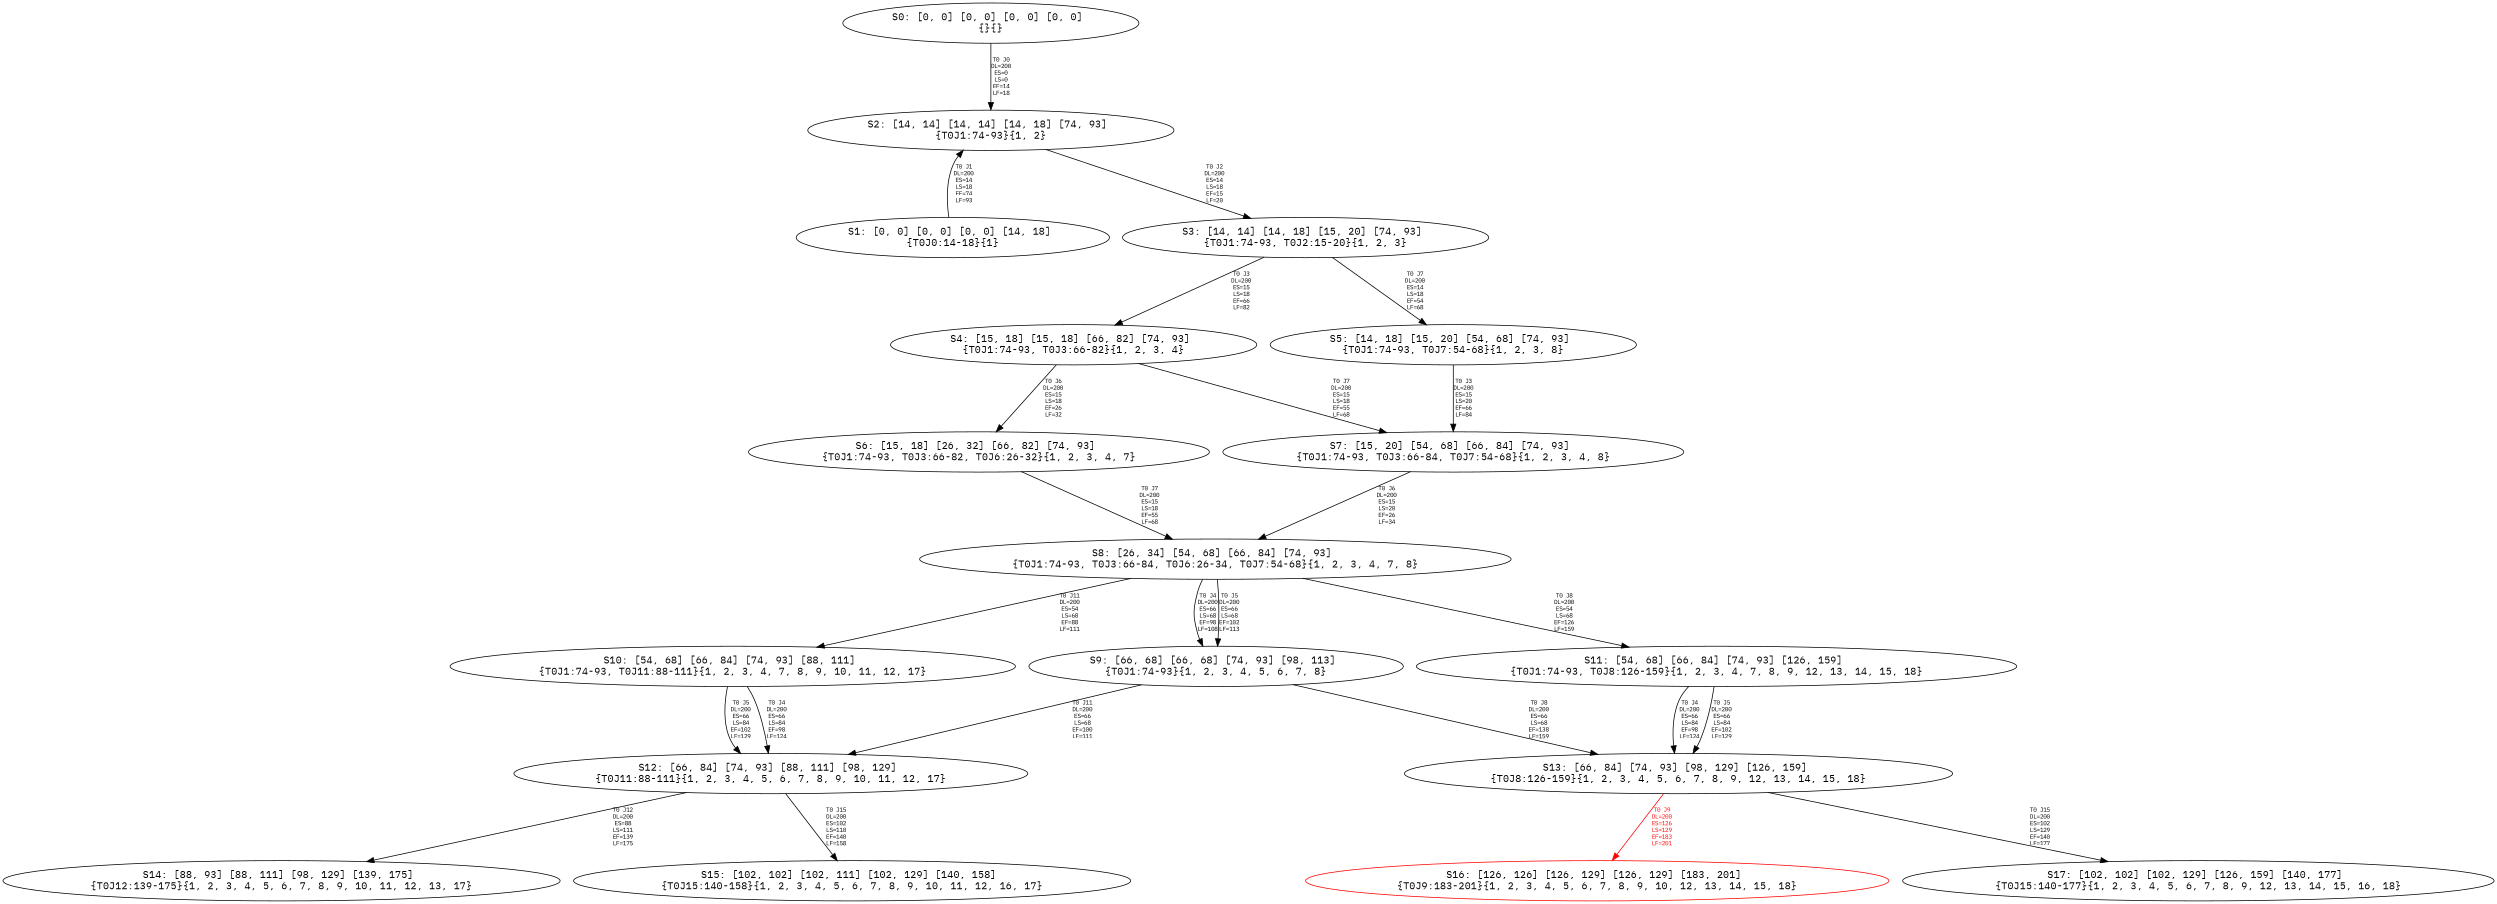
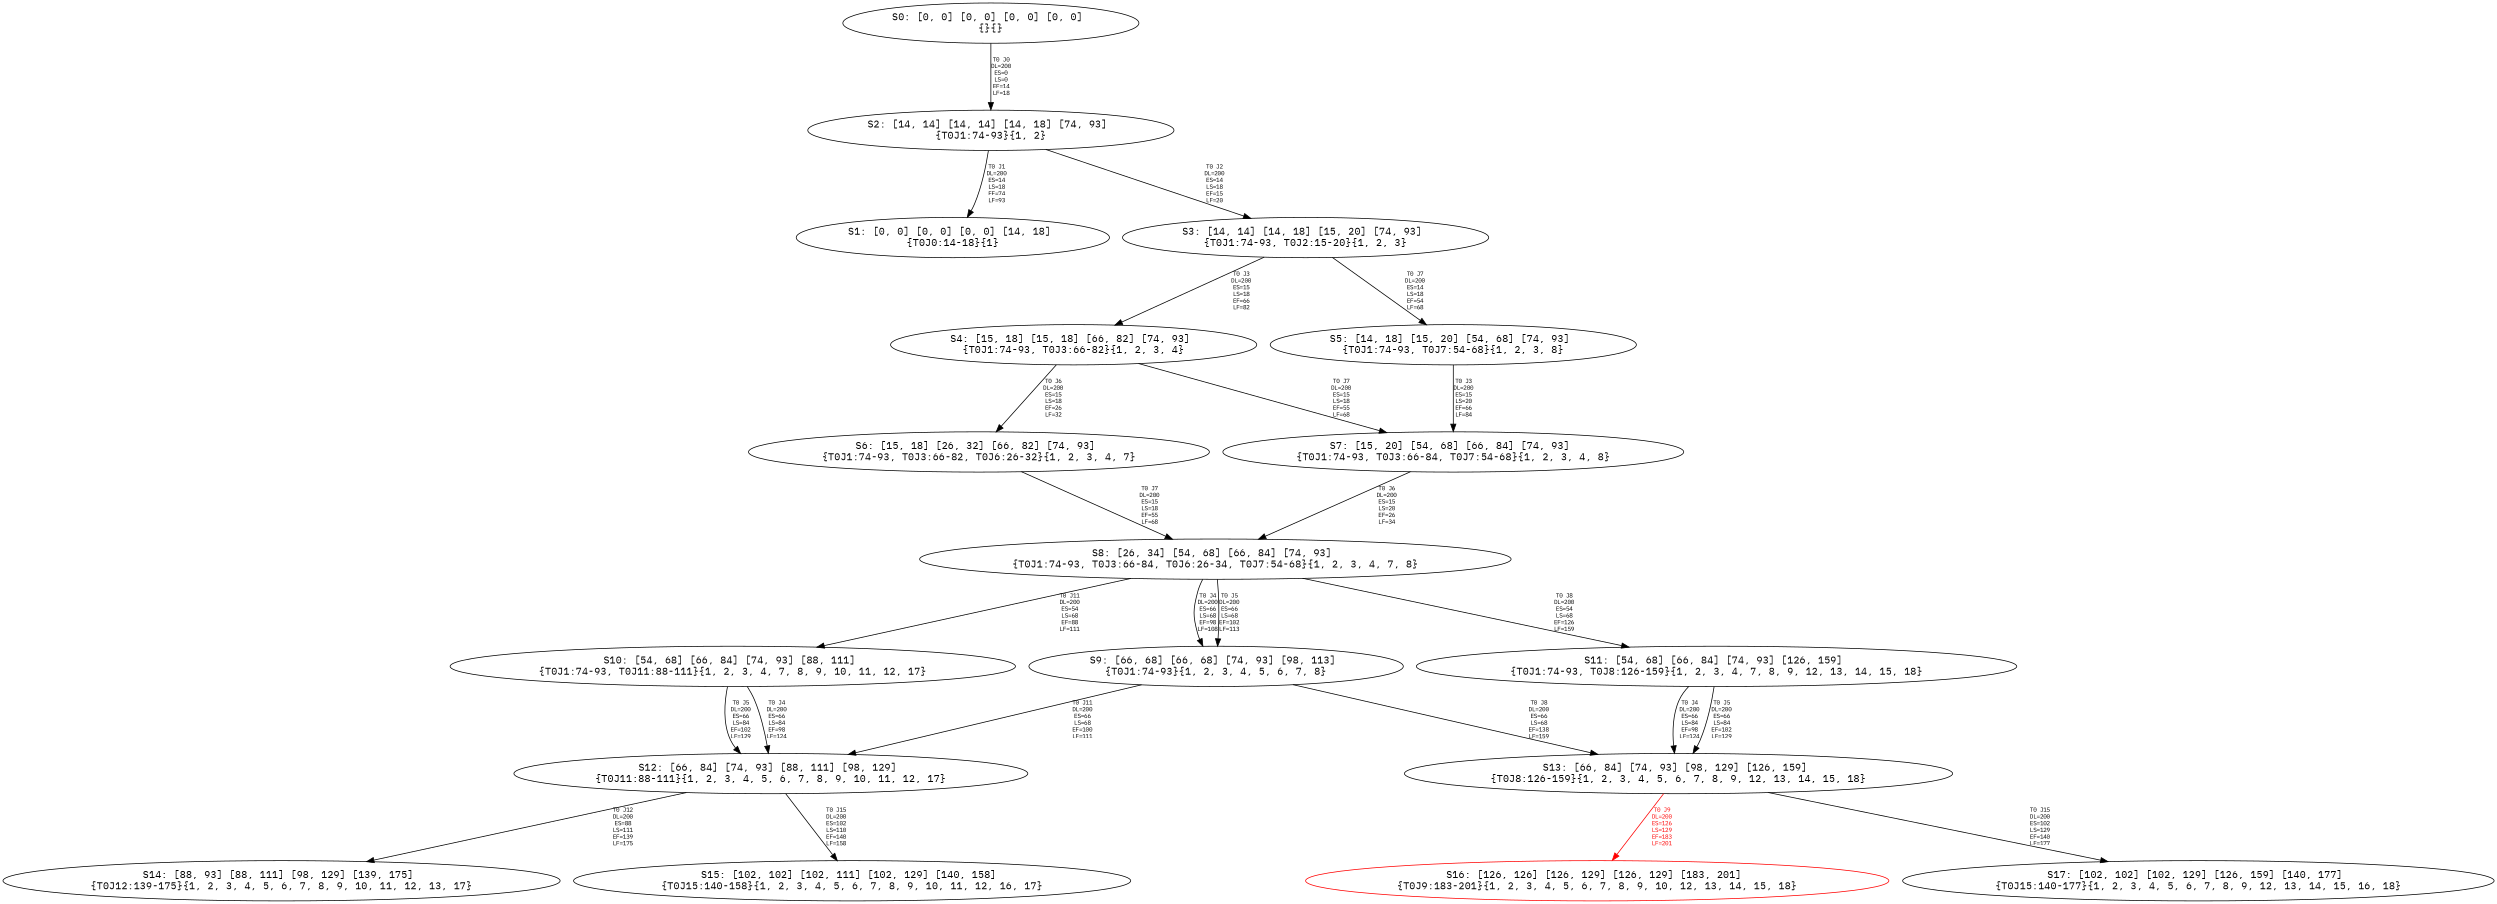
edge "S1: [0, 0] [0, 0] [0, 0] [14, 18] {T0J0:14-18}{1}" -> "S2: [14, 14] [14, 14] [14, 18] [74, 93] {T0J1:74-93}{1, 2}": reversed
